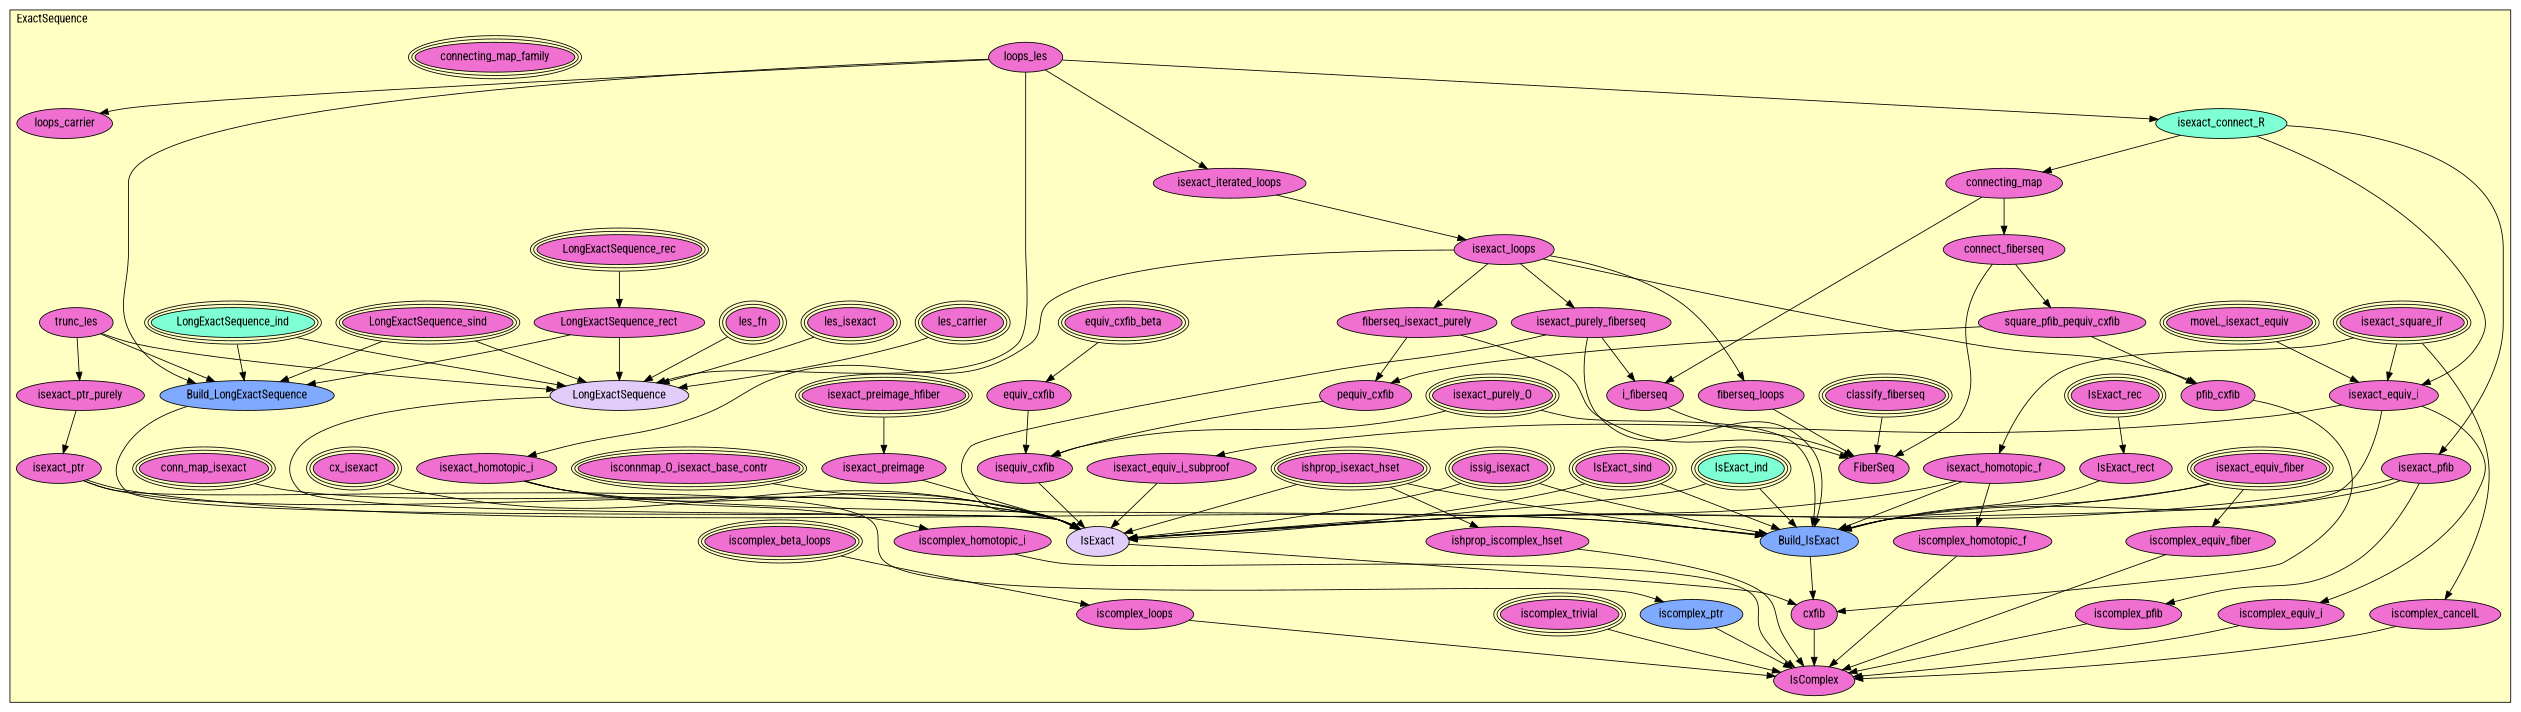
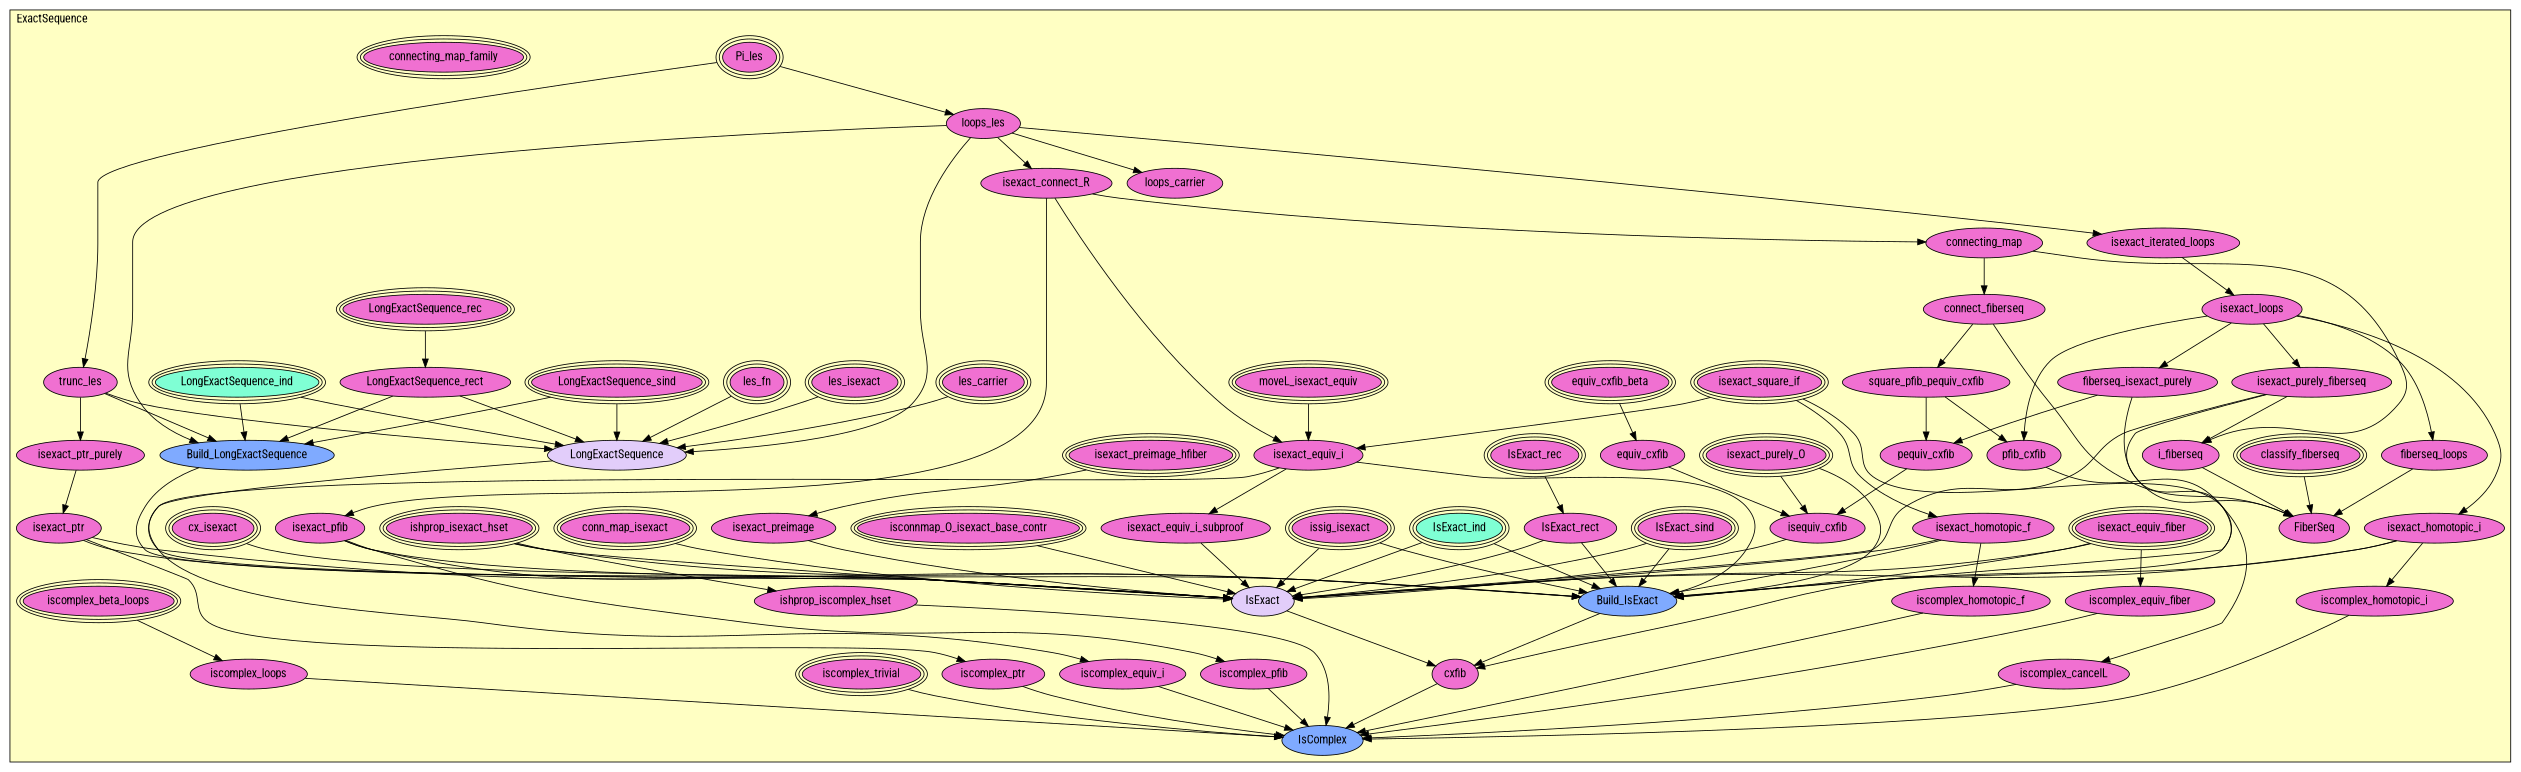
node "Pi_les": added
node "isexact_connect_R": fillcolor #7fffd4 -> #f070d1
edge "IsExact_rect" -> "IsExact": added
node "iscomplex_ptr": fillcolor #7faaff -> #f070d1
node "IsComplex": fillcolor #f070d1 -> #7faaff
